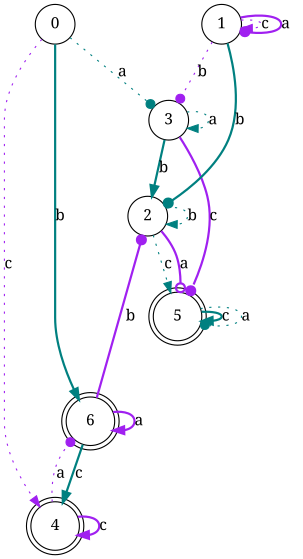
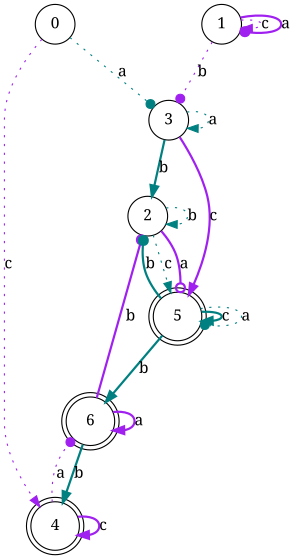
edge "1" -> "2": now "5" -> "2"
edge "3" -> "5": arrowhead dot -> normal
edge "0" -> "6": now "5" -> "6"
edge "6" -> "4": label "c" -> "b"
